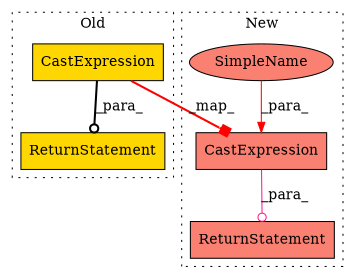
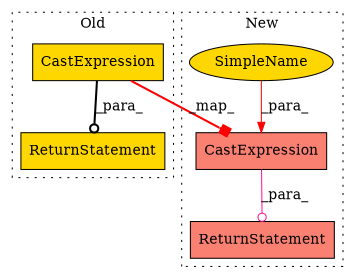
node "SimpleName": fillcolor salmon -> gold
